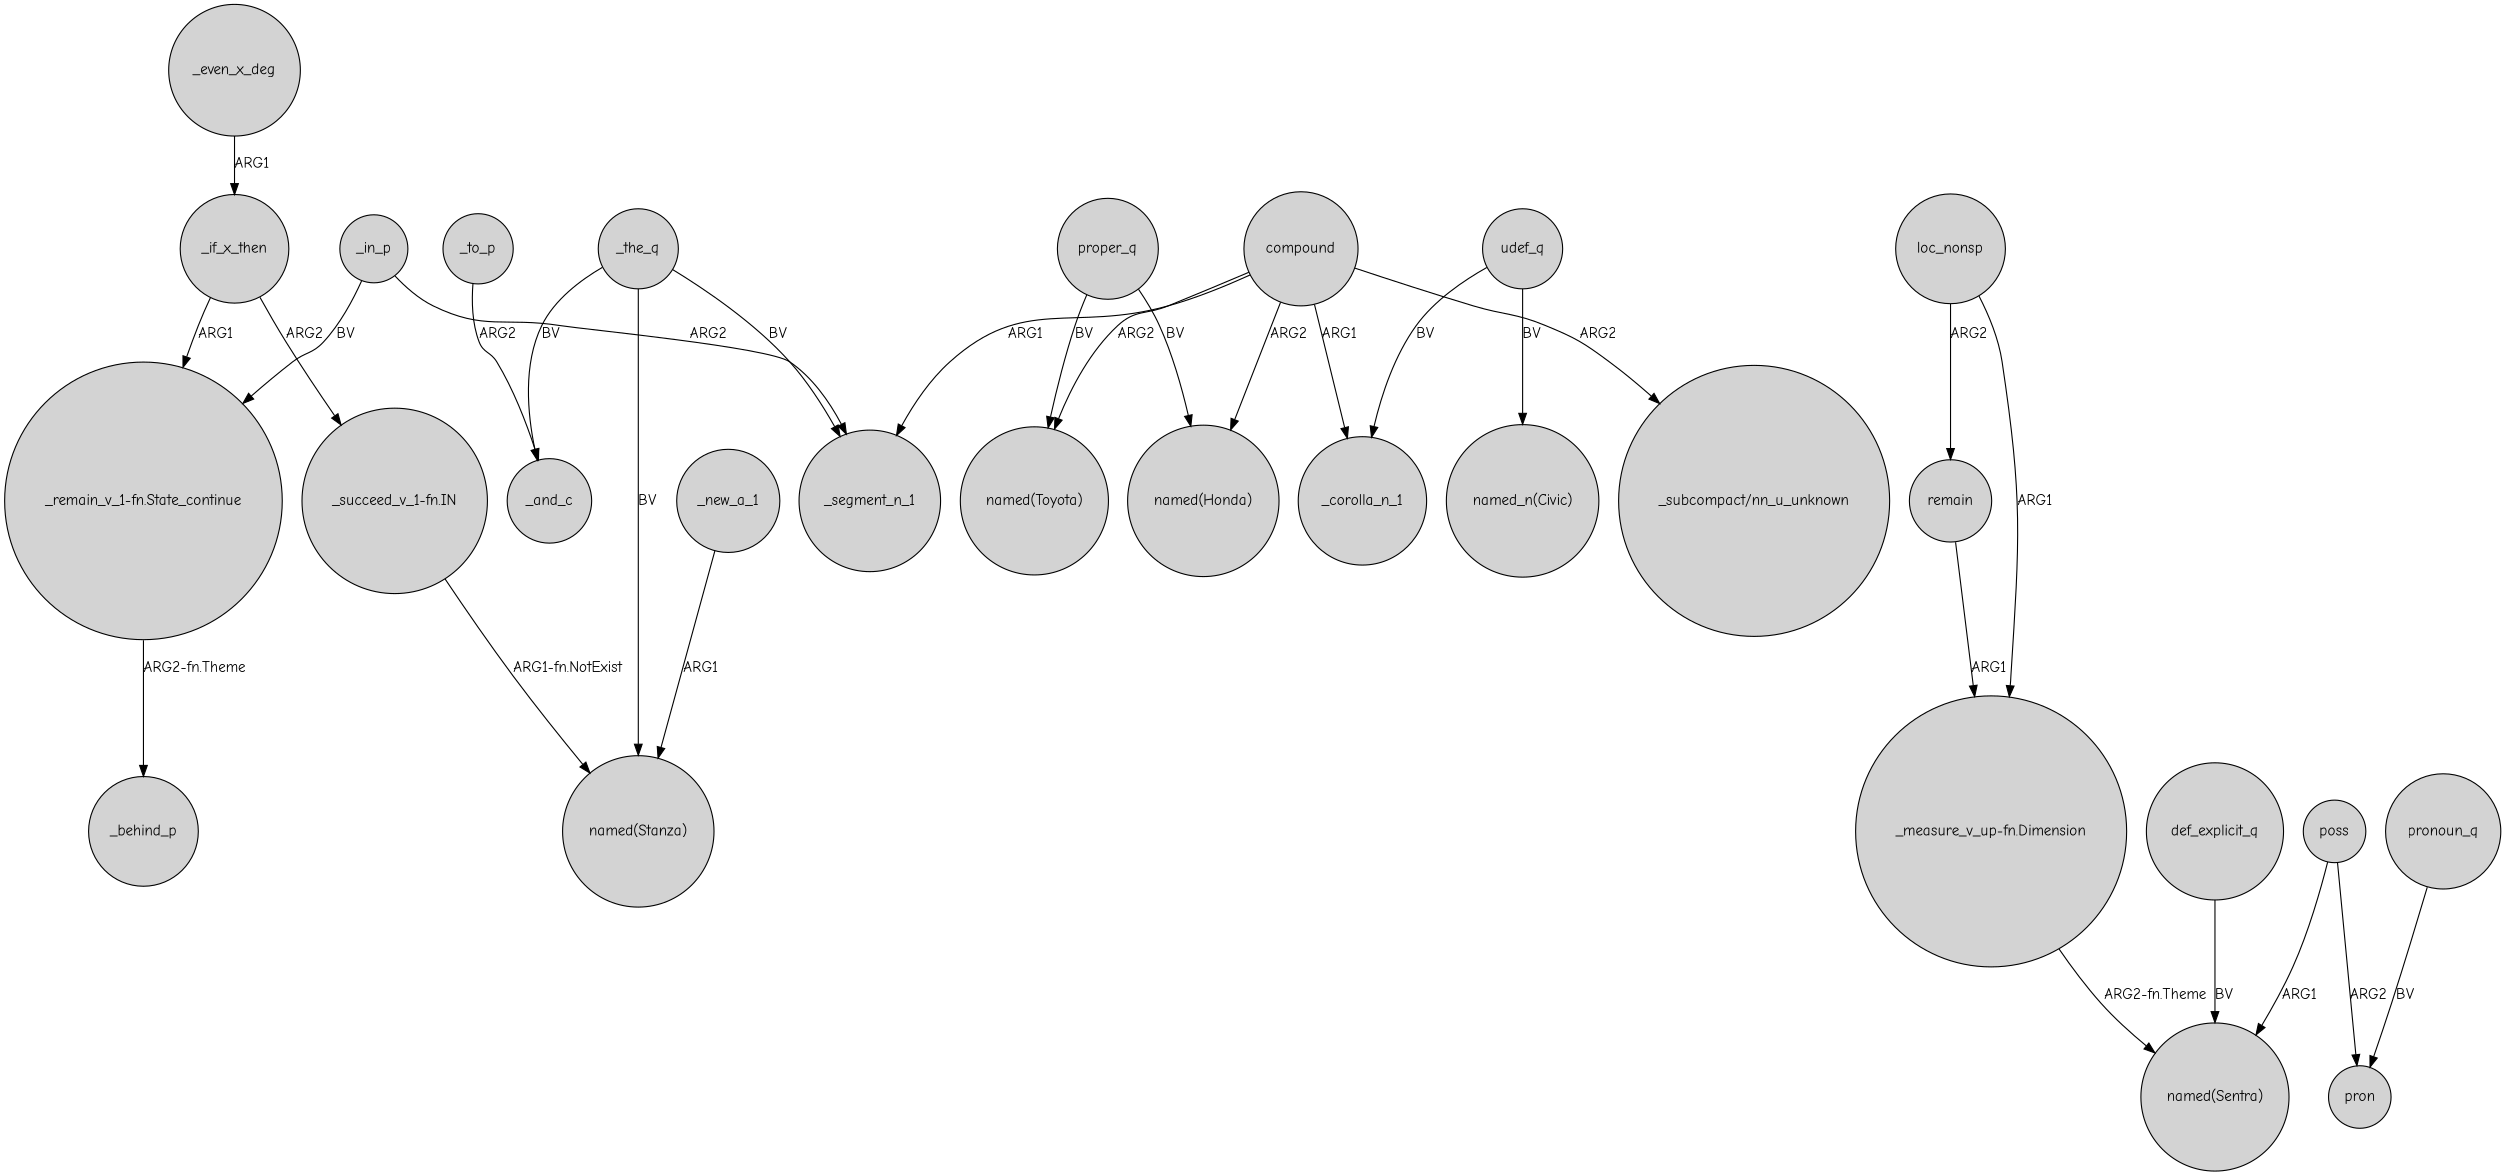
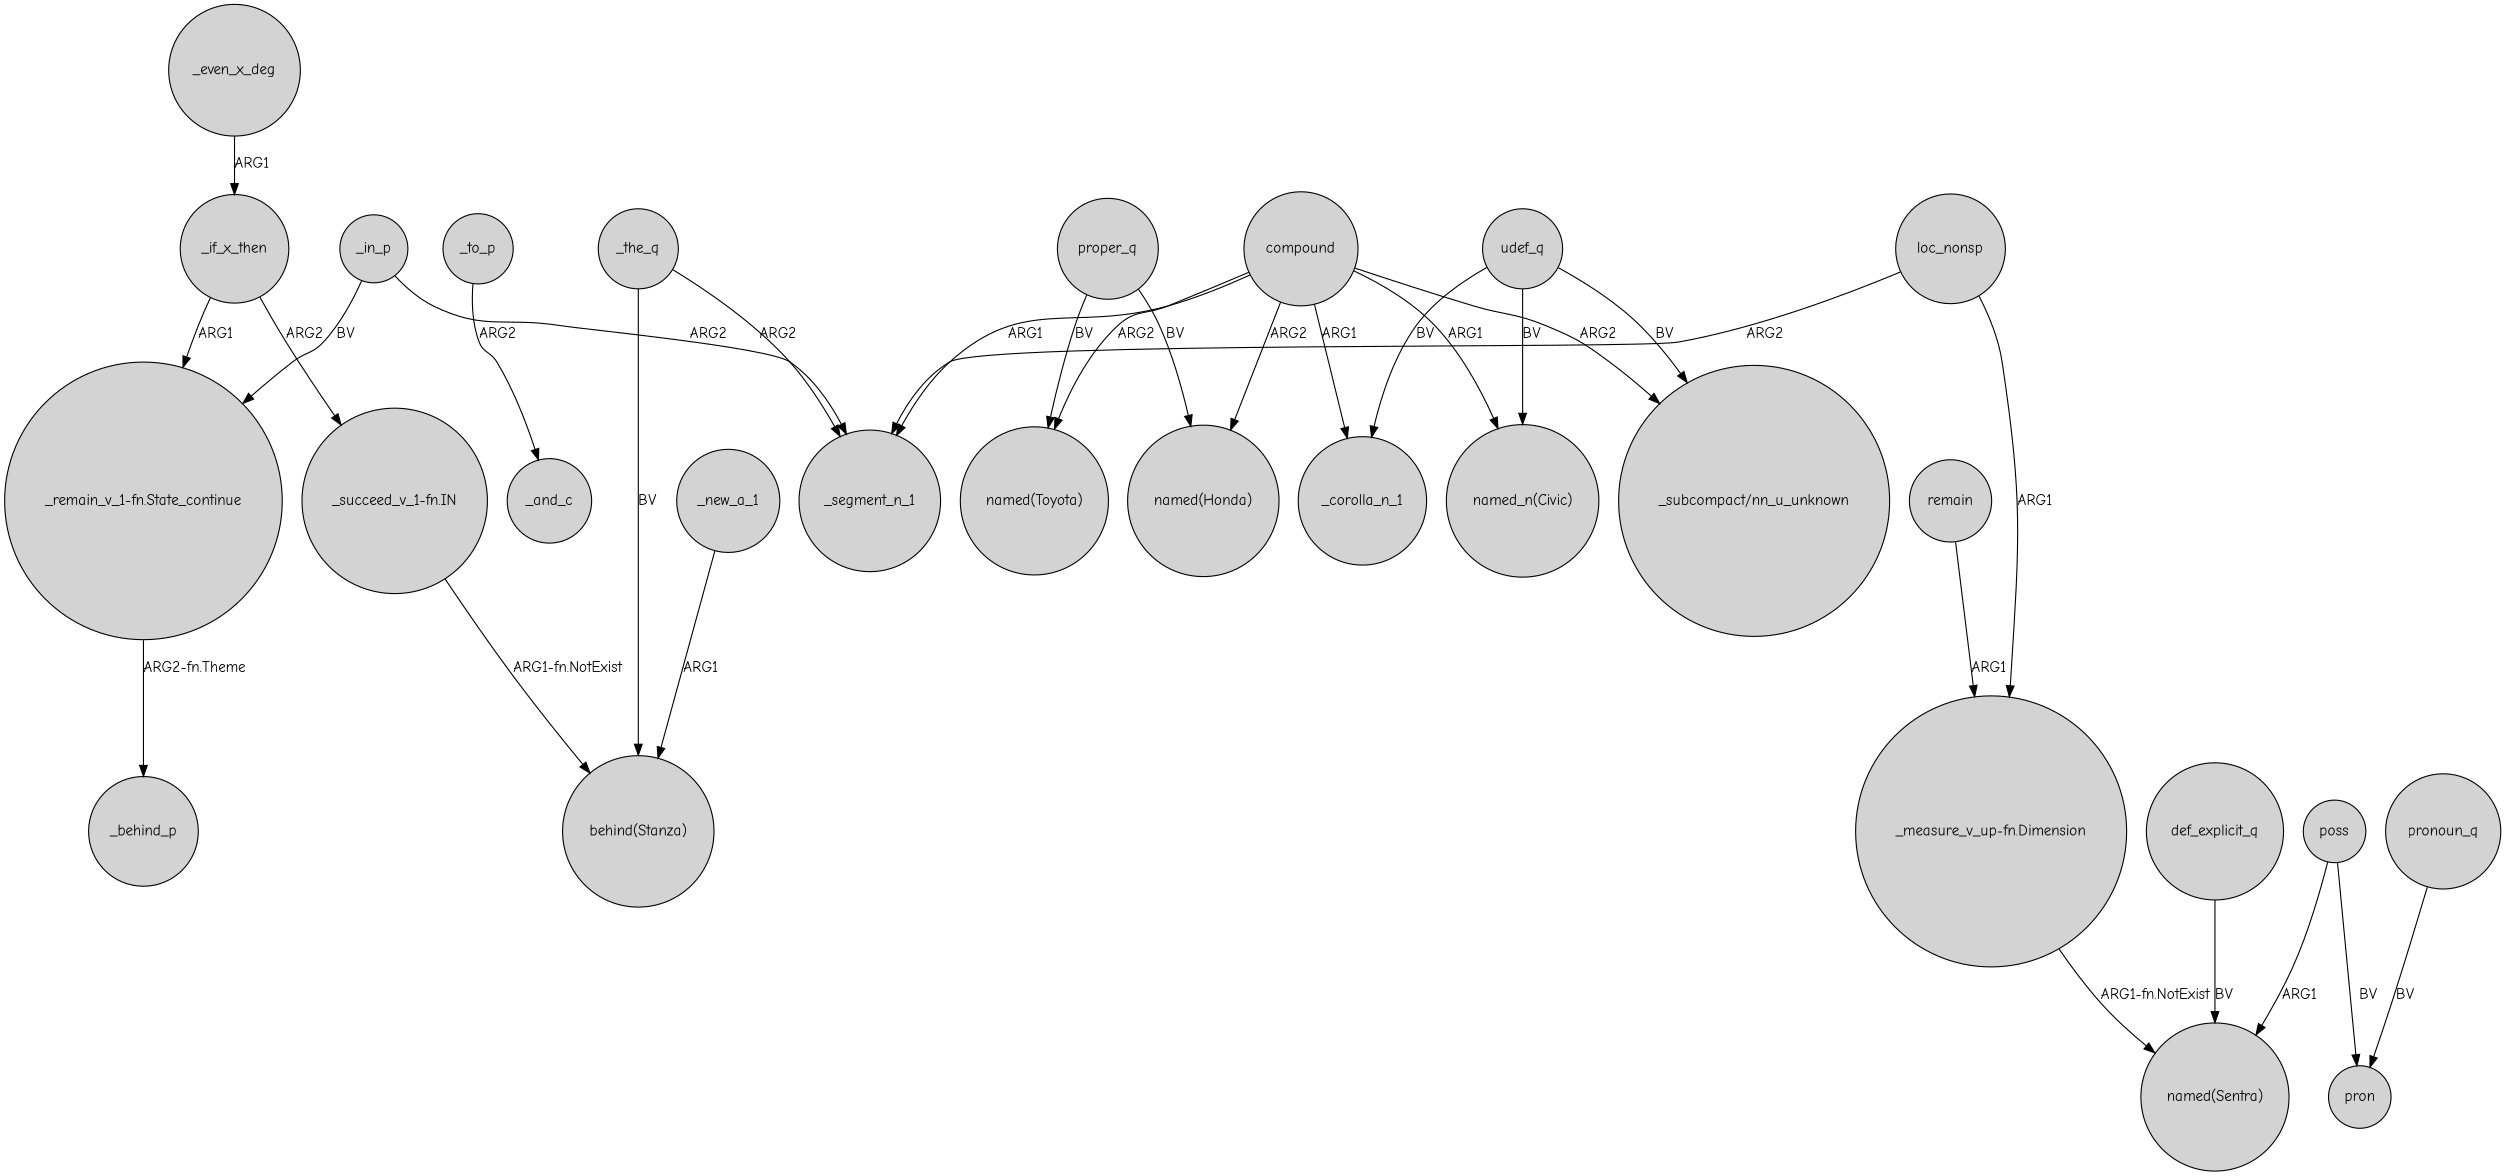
edge "udef_q" -> "_subcompact/nn_u_unknown": added, label "BV"
edge "compound" -> "named_n(Civic)": added, label "ARG1"
edge "_the_q" -> "_segment_n_1": label "BV" -> "ARG2"
edge "_the_q" -> "_and_c": removed, label "BV"
edge "loc_nonsp" -> "remain": now "loc_nonsp" -> "_segment_n_1"
node "named(Stanza)": label "named(Stanza)" -> "behind(Stanza)"
edge "_measure_v_up-fn.Dimension" -> "named(Sentra)": label "ARG2-fn.Theme" -> "ARG1-fn.NotExist"
edge "poss" -> "pron": label "ARG2" -> "BV"
